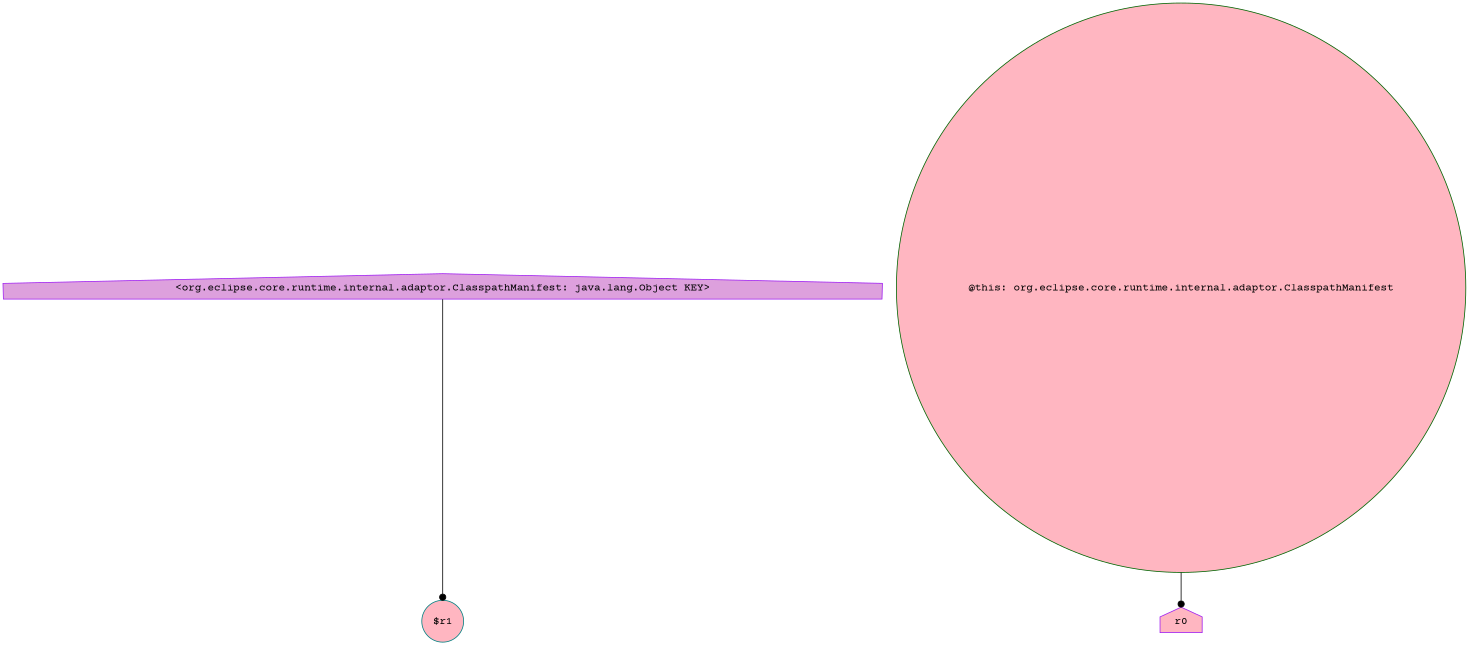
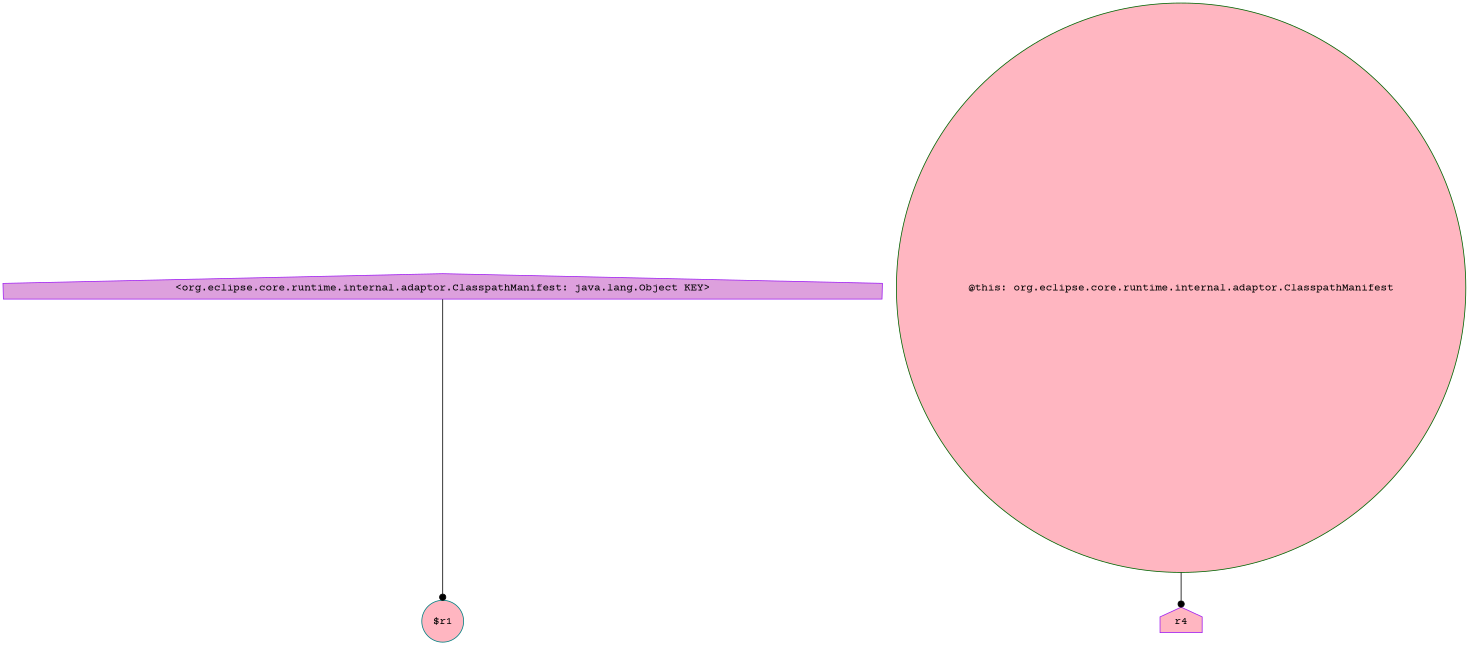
node "r0": label "r0" -> "r4"
